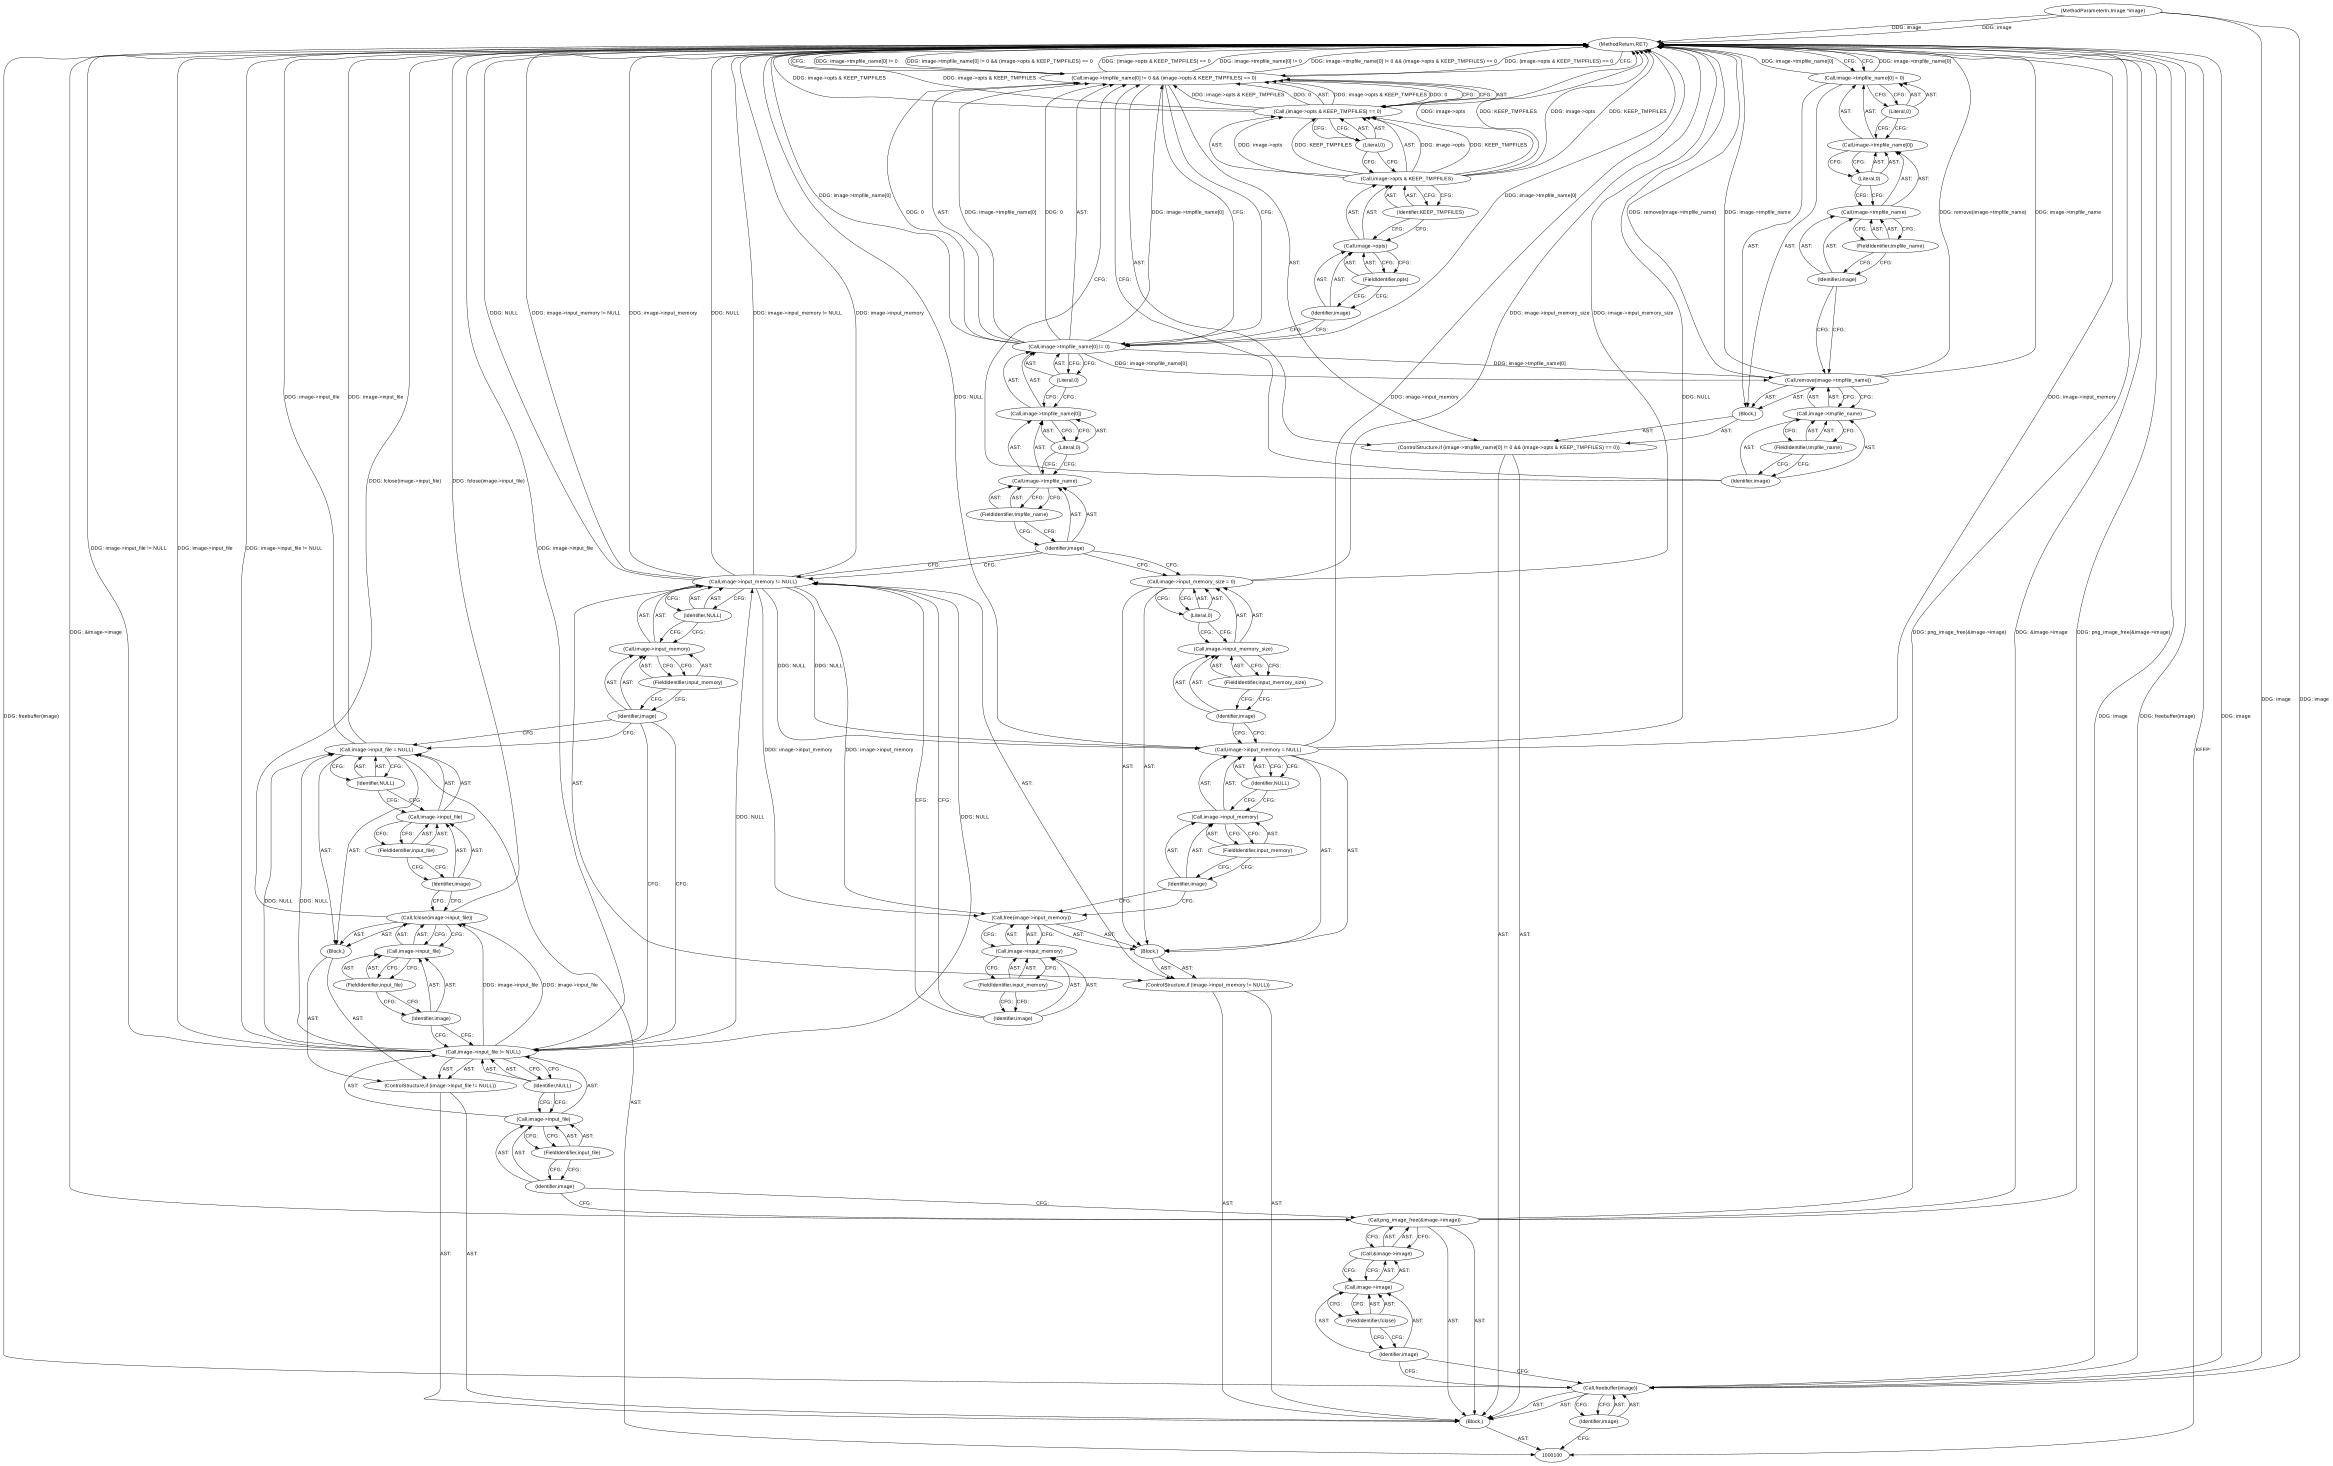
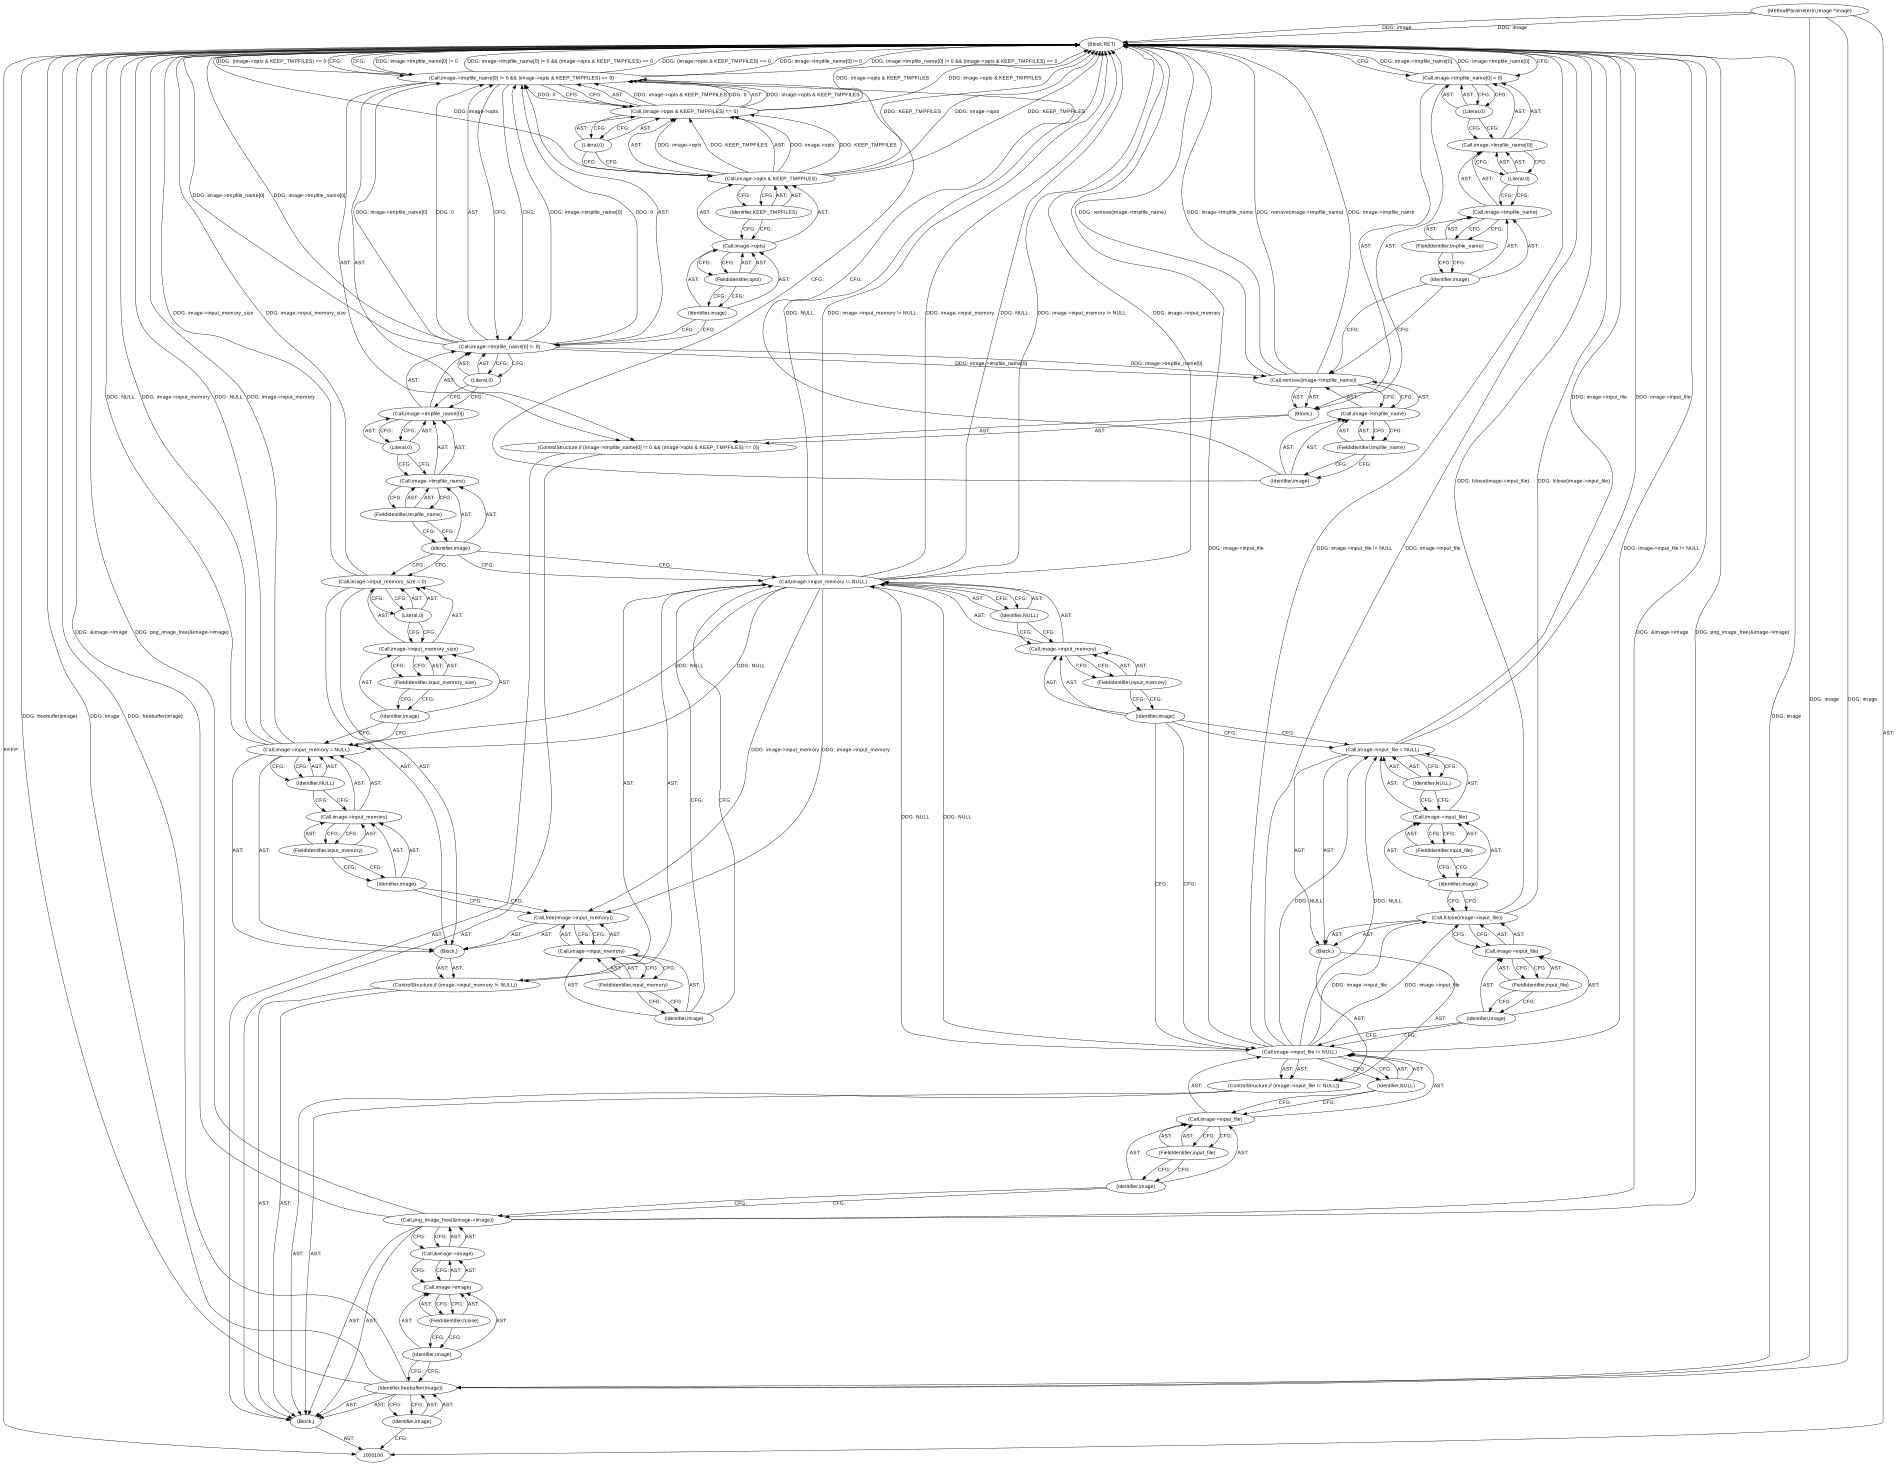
node "(MethodReturn,RET)": label "(MethodReturn,RET)" -> "(Block,RET)"
node "(Call,freebuffer(image))": label "(Call,freebuffer(image))" -> "(Identifier,freebuffer(image))"
edge "(Call,image->input_file = NULL)" -> "1000100": now "(MethodParameterIn,Image *image)" -> "1000100"
